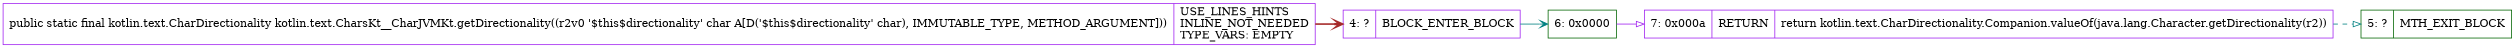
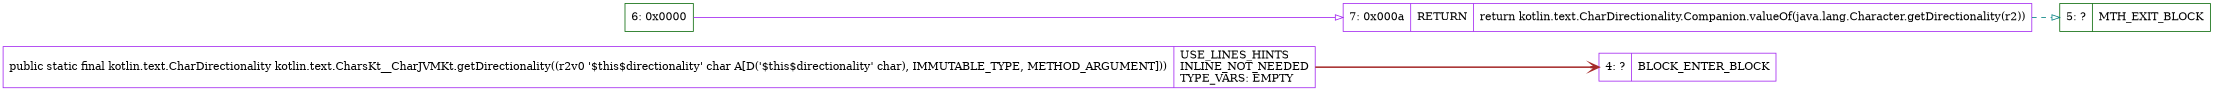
edge "4: ?" -> "6: 0x0000": removed
